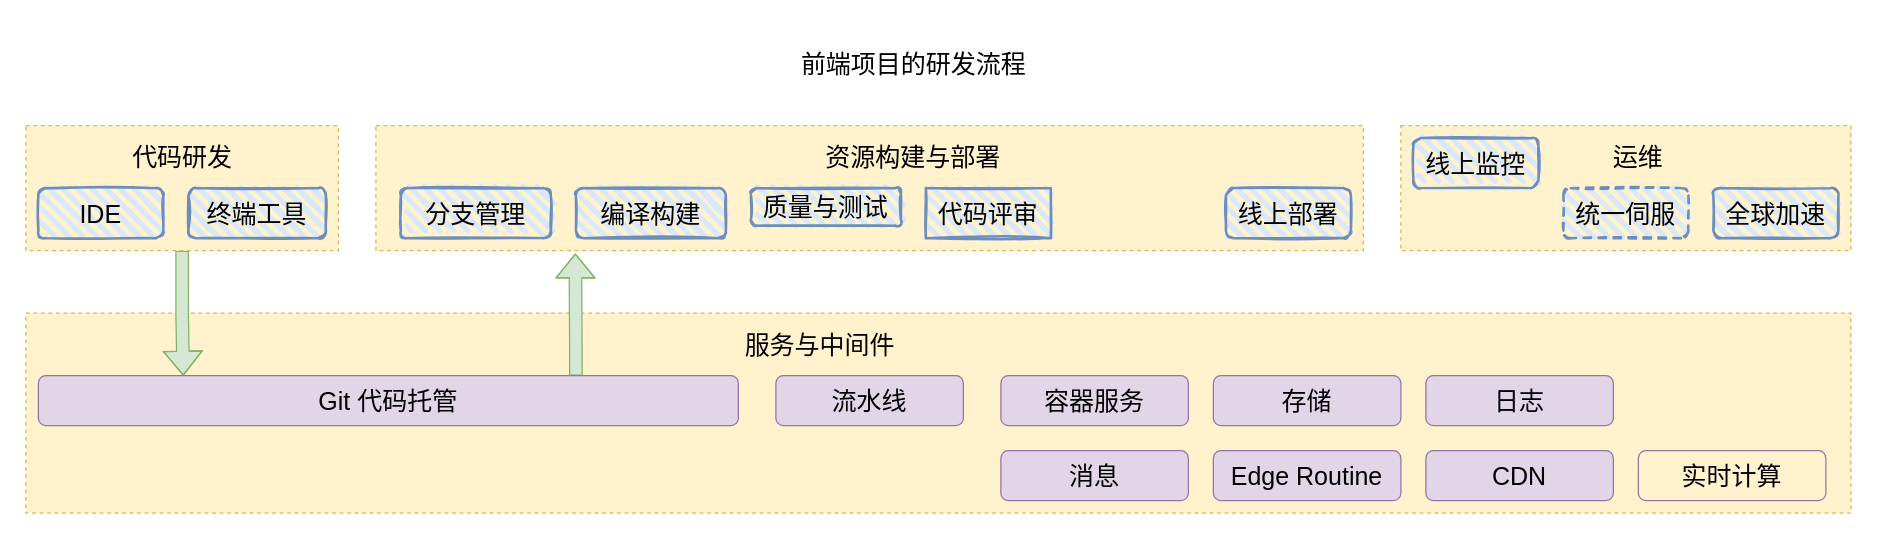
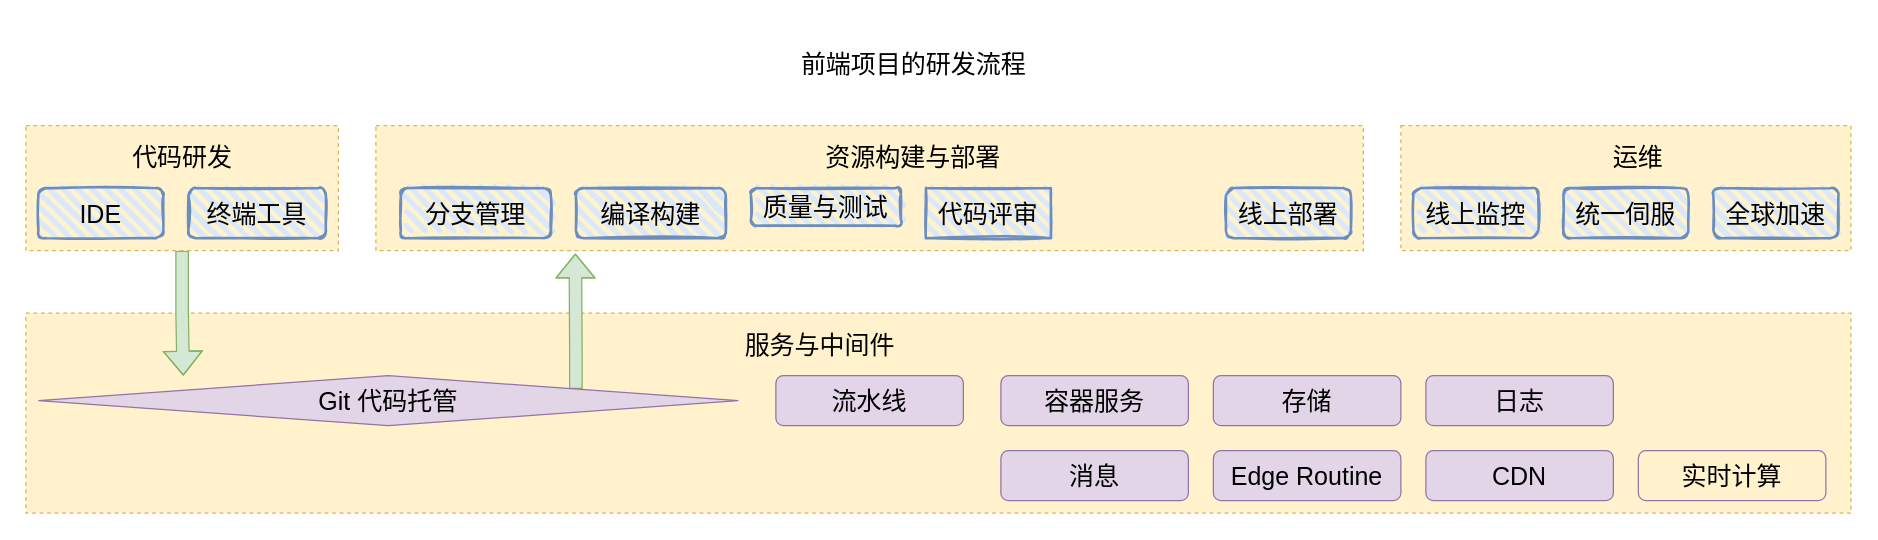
node "线上监控": moved (1476, 163) -> (1476, 213)
node "统一伺服": style dashed -> solid
node "Git 代码托管": shape rounded rectangle -> diamond
